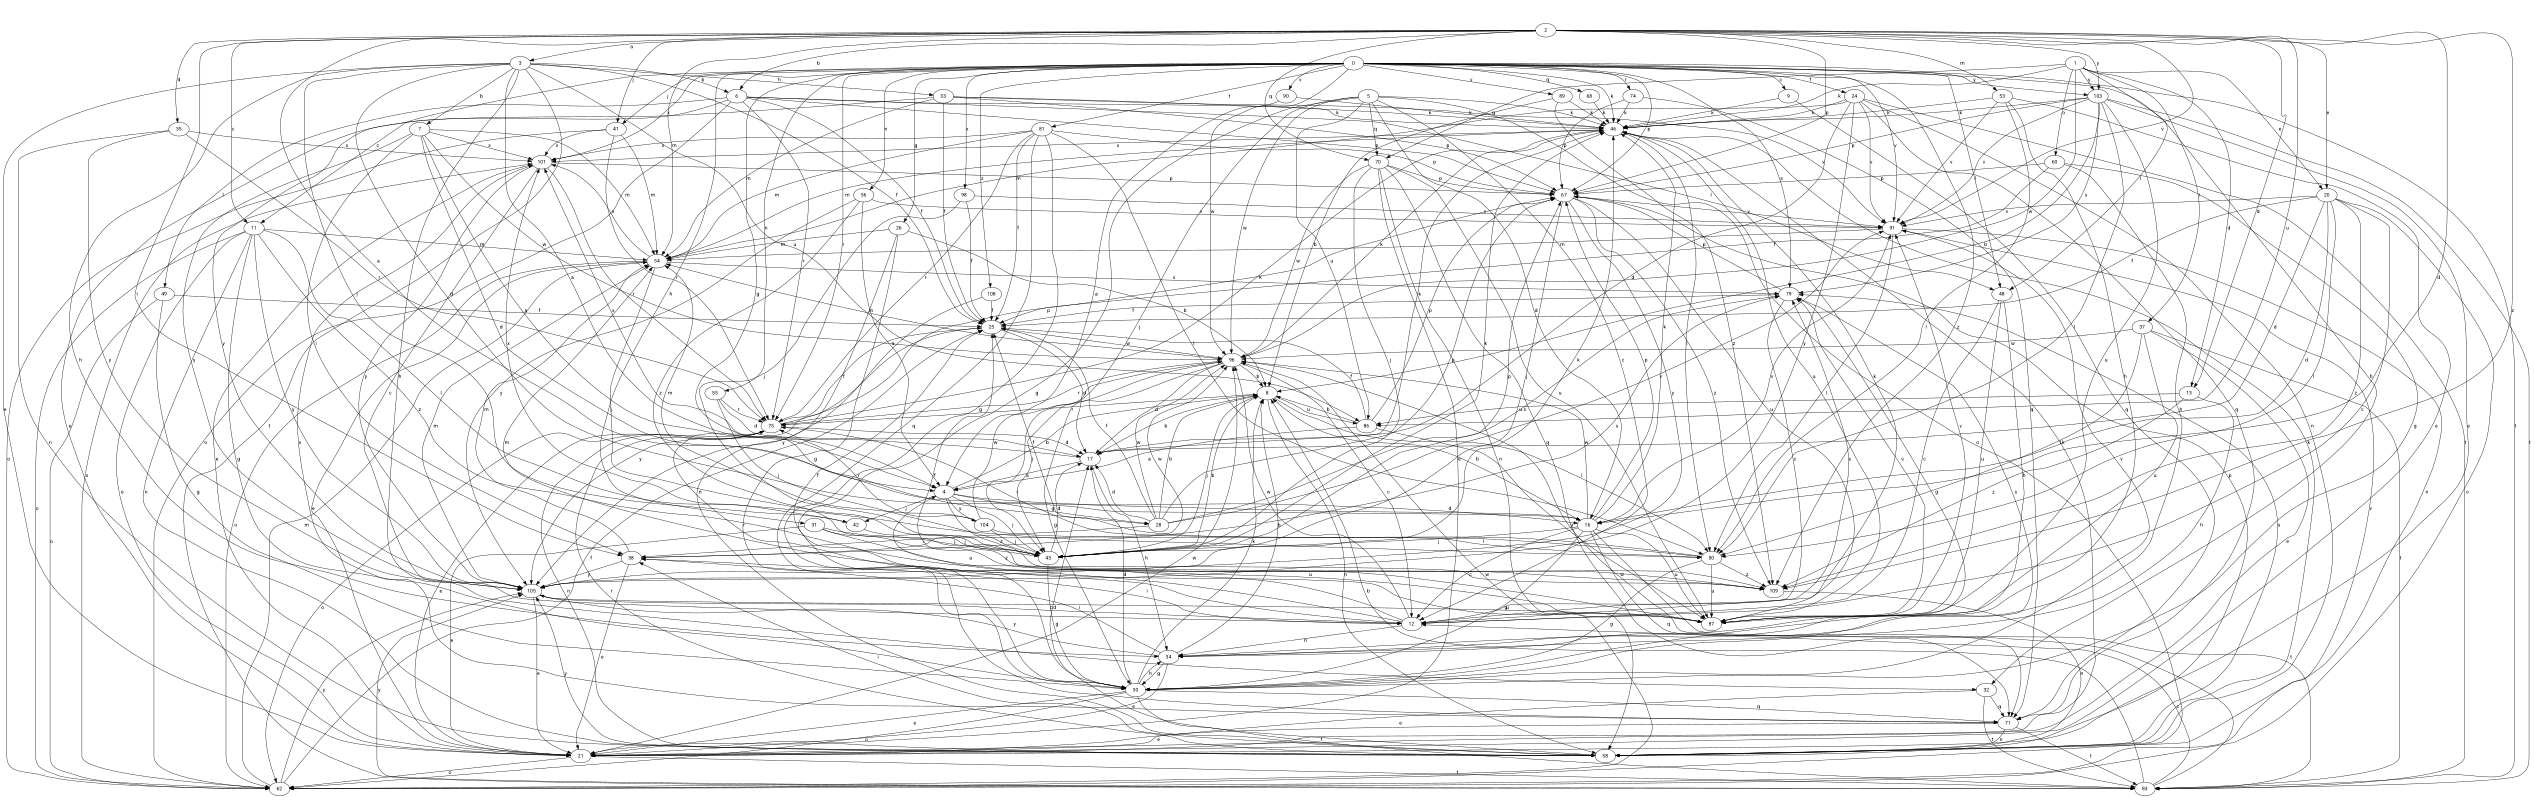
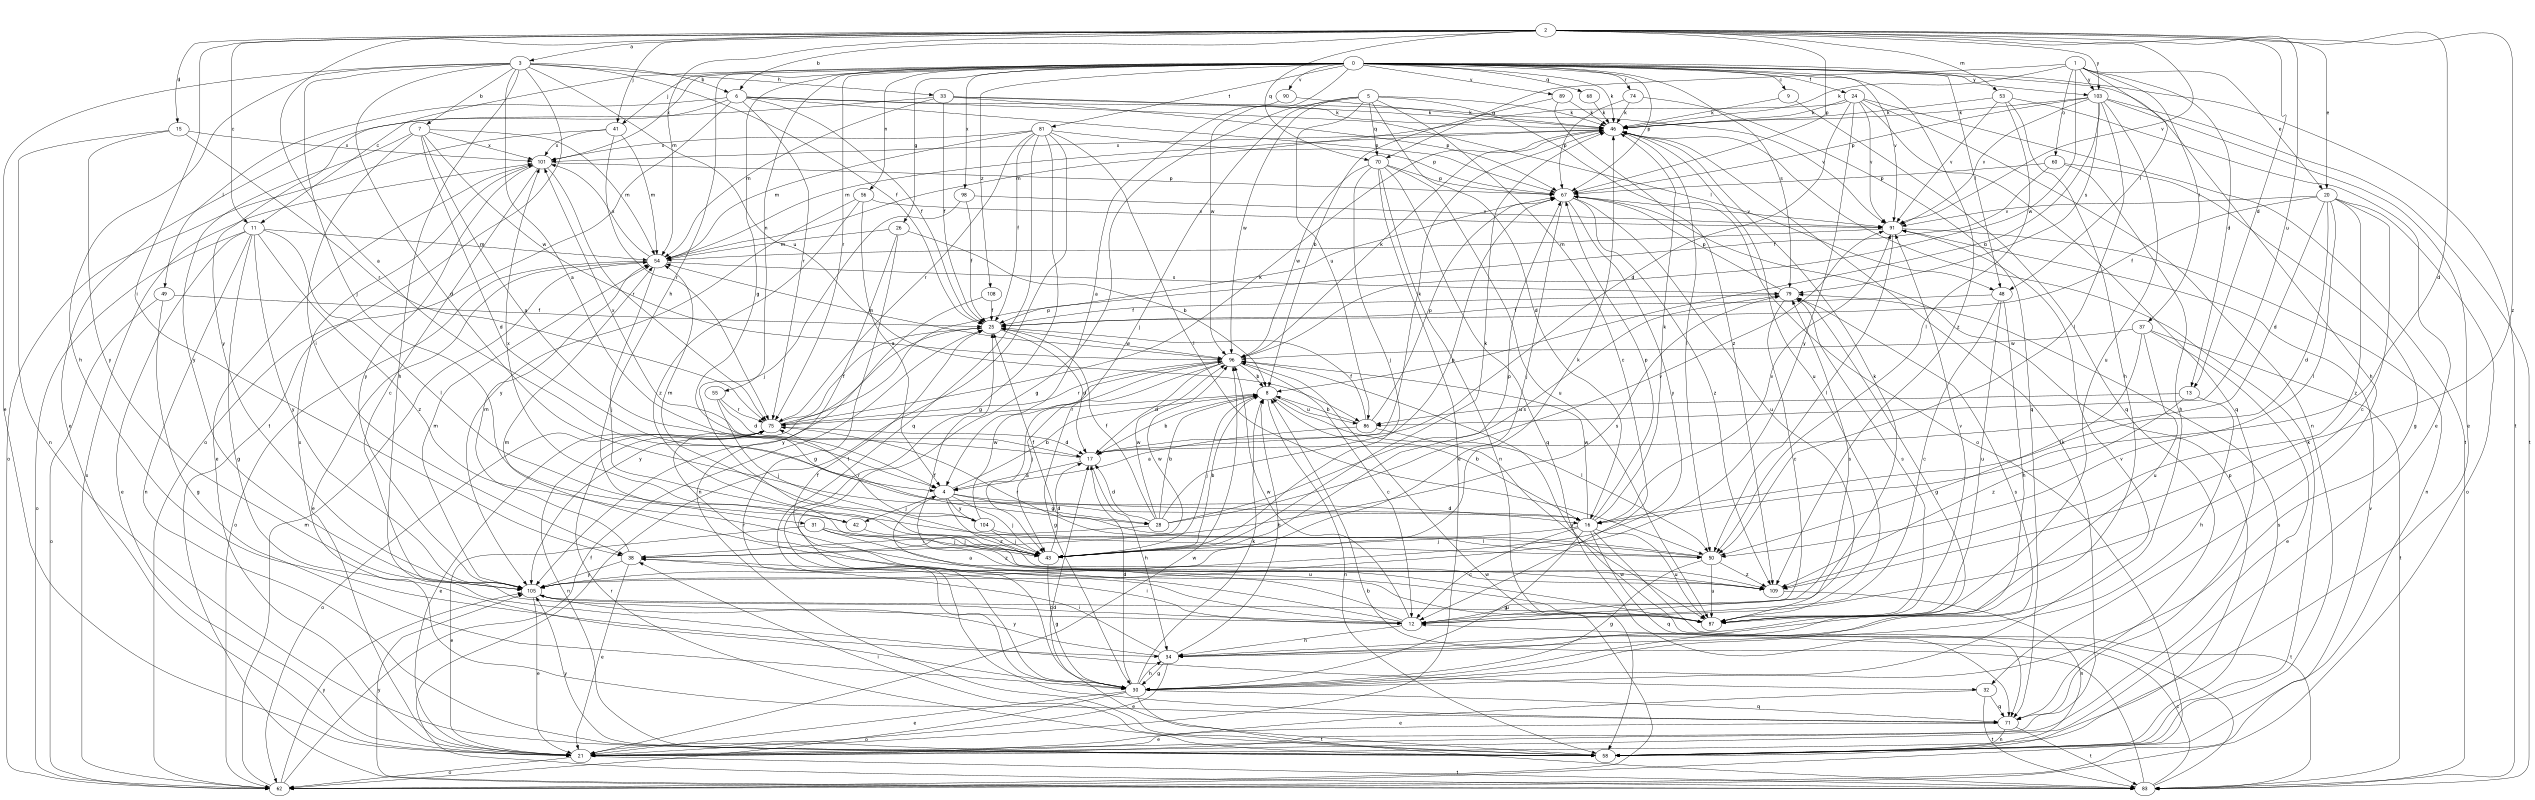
node "35": label "35" -> "15"
edge "48" -> "25": added, label "f"
edge "81" -> "83": added, label "t"
